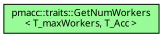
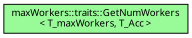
node "pmacc::traits::GetNumWorkers < T_maxWorkers, T_Acc >": label "pmacc::traits::GetNumWorkers < T_maxWorkers, T_Acc >" -> "maxWorkers::traits::GetNumWorkers < T_maxWorkers, T_Acc >"
